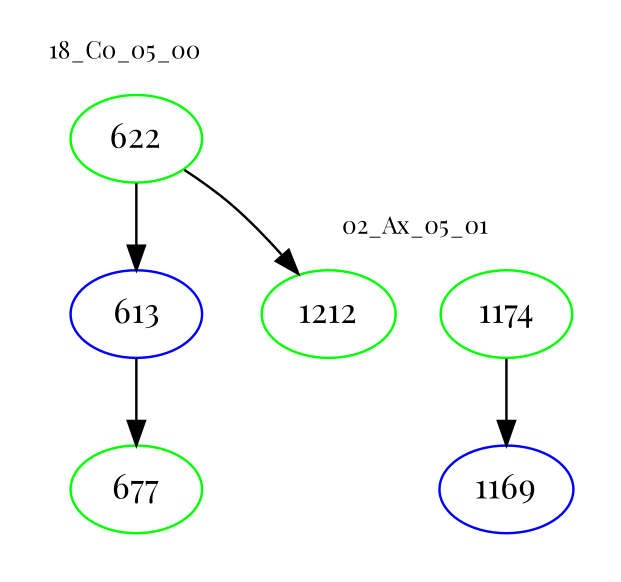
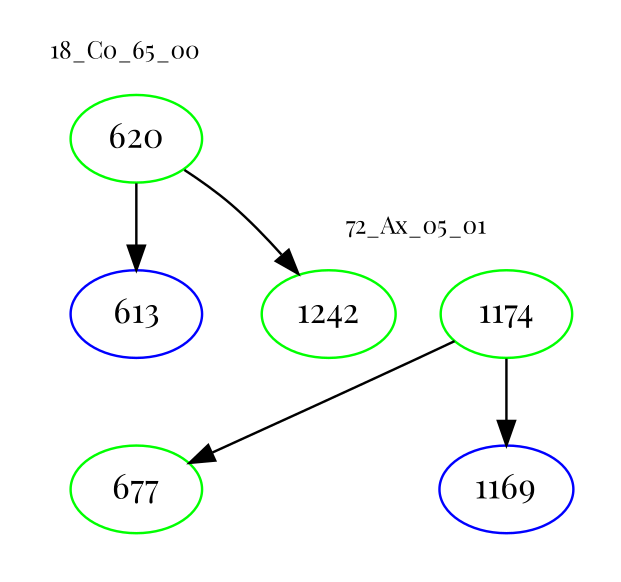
cluster "18_C0_05_00": label "18_C0_05_00" -> "18_C0_65_00"
node "622": label "622" -> "620"
cluster "02_Ax_05_01": label "02_Ax_05_01" -> "72_Ax_05_01"
node "1212": label "1212" -> "1242"
edge "613" -> "677": now "1174" -> "677"
